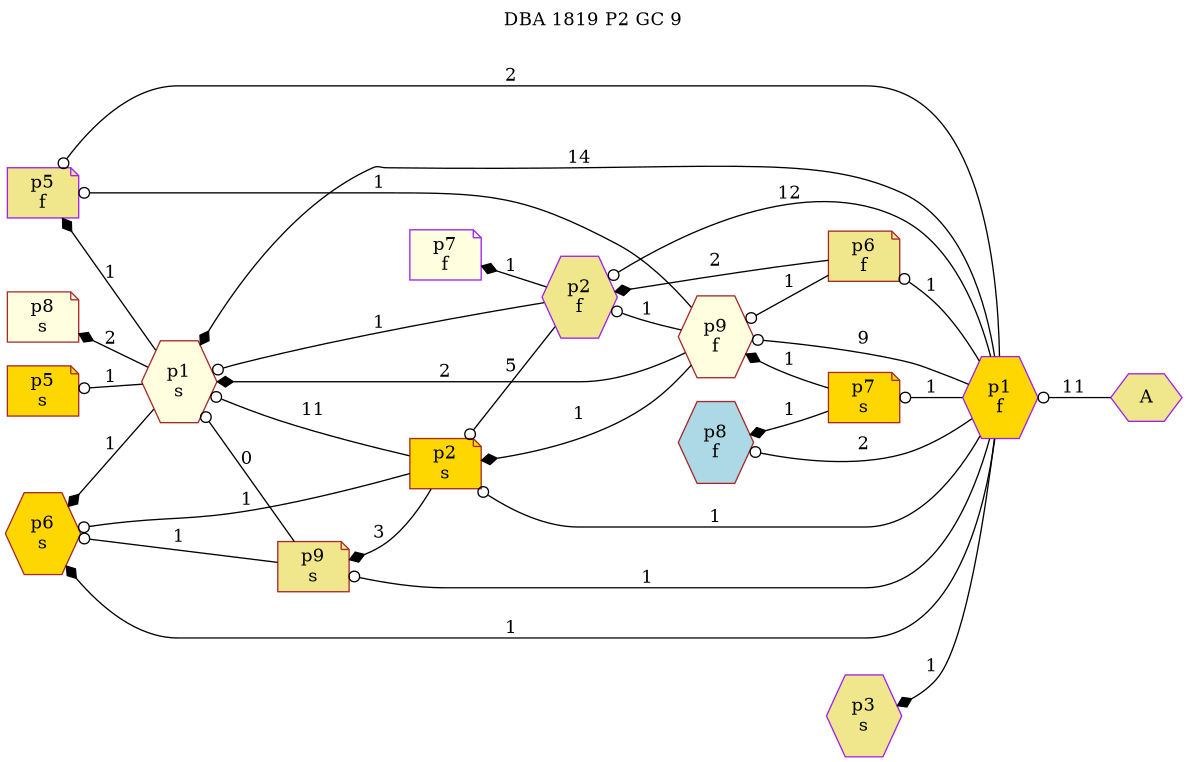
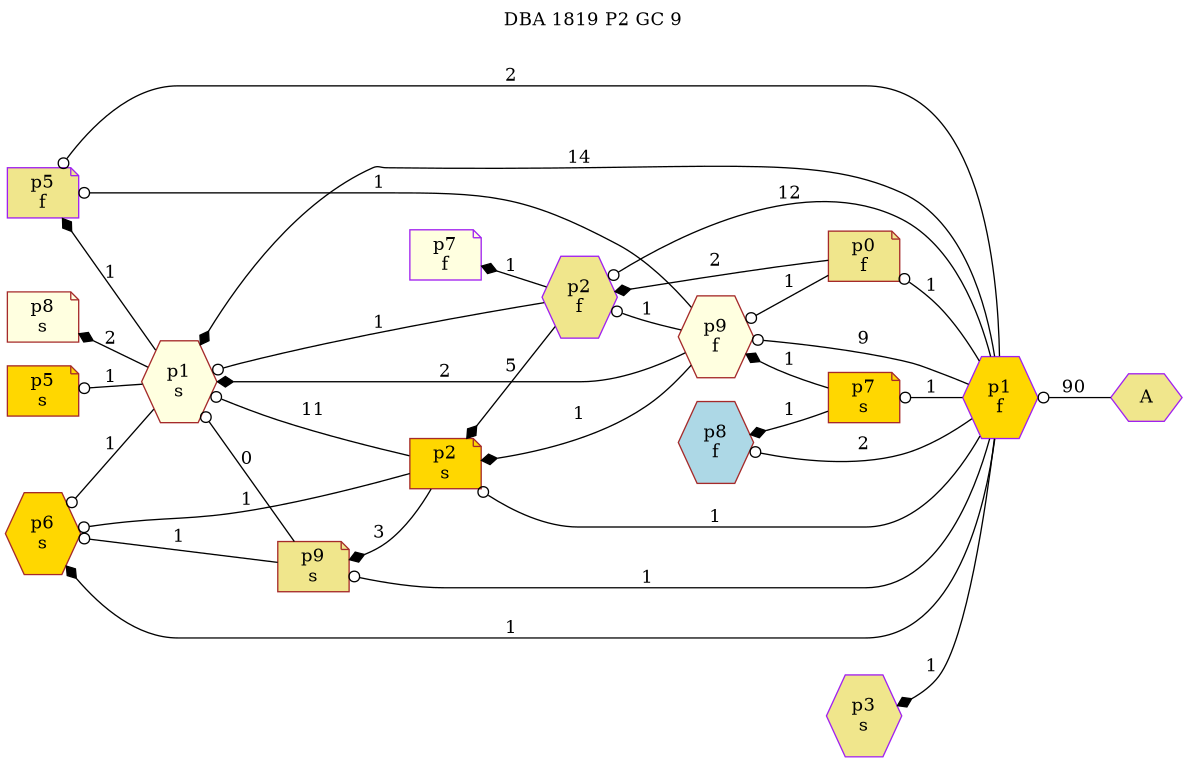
node "p6 f": label "p6 f" -> "p0 f"
edge "p2 f" -> "p2 s": arrowhead odot -> diamond
edge "A" -> "p1 f": label "11" -> "90"
edge "p1 s" -> "p6 s": arrowhead diamond -> odot
